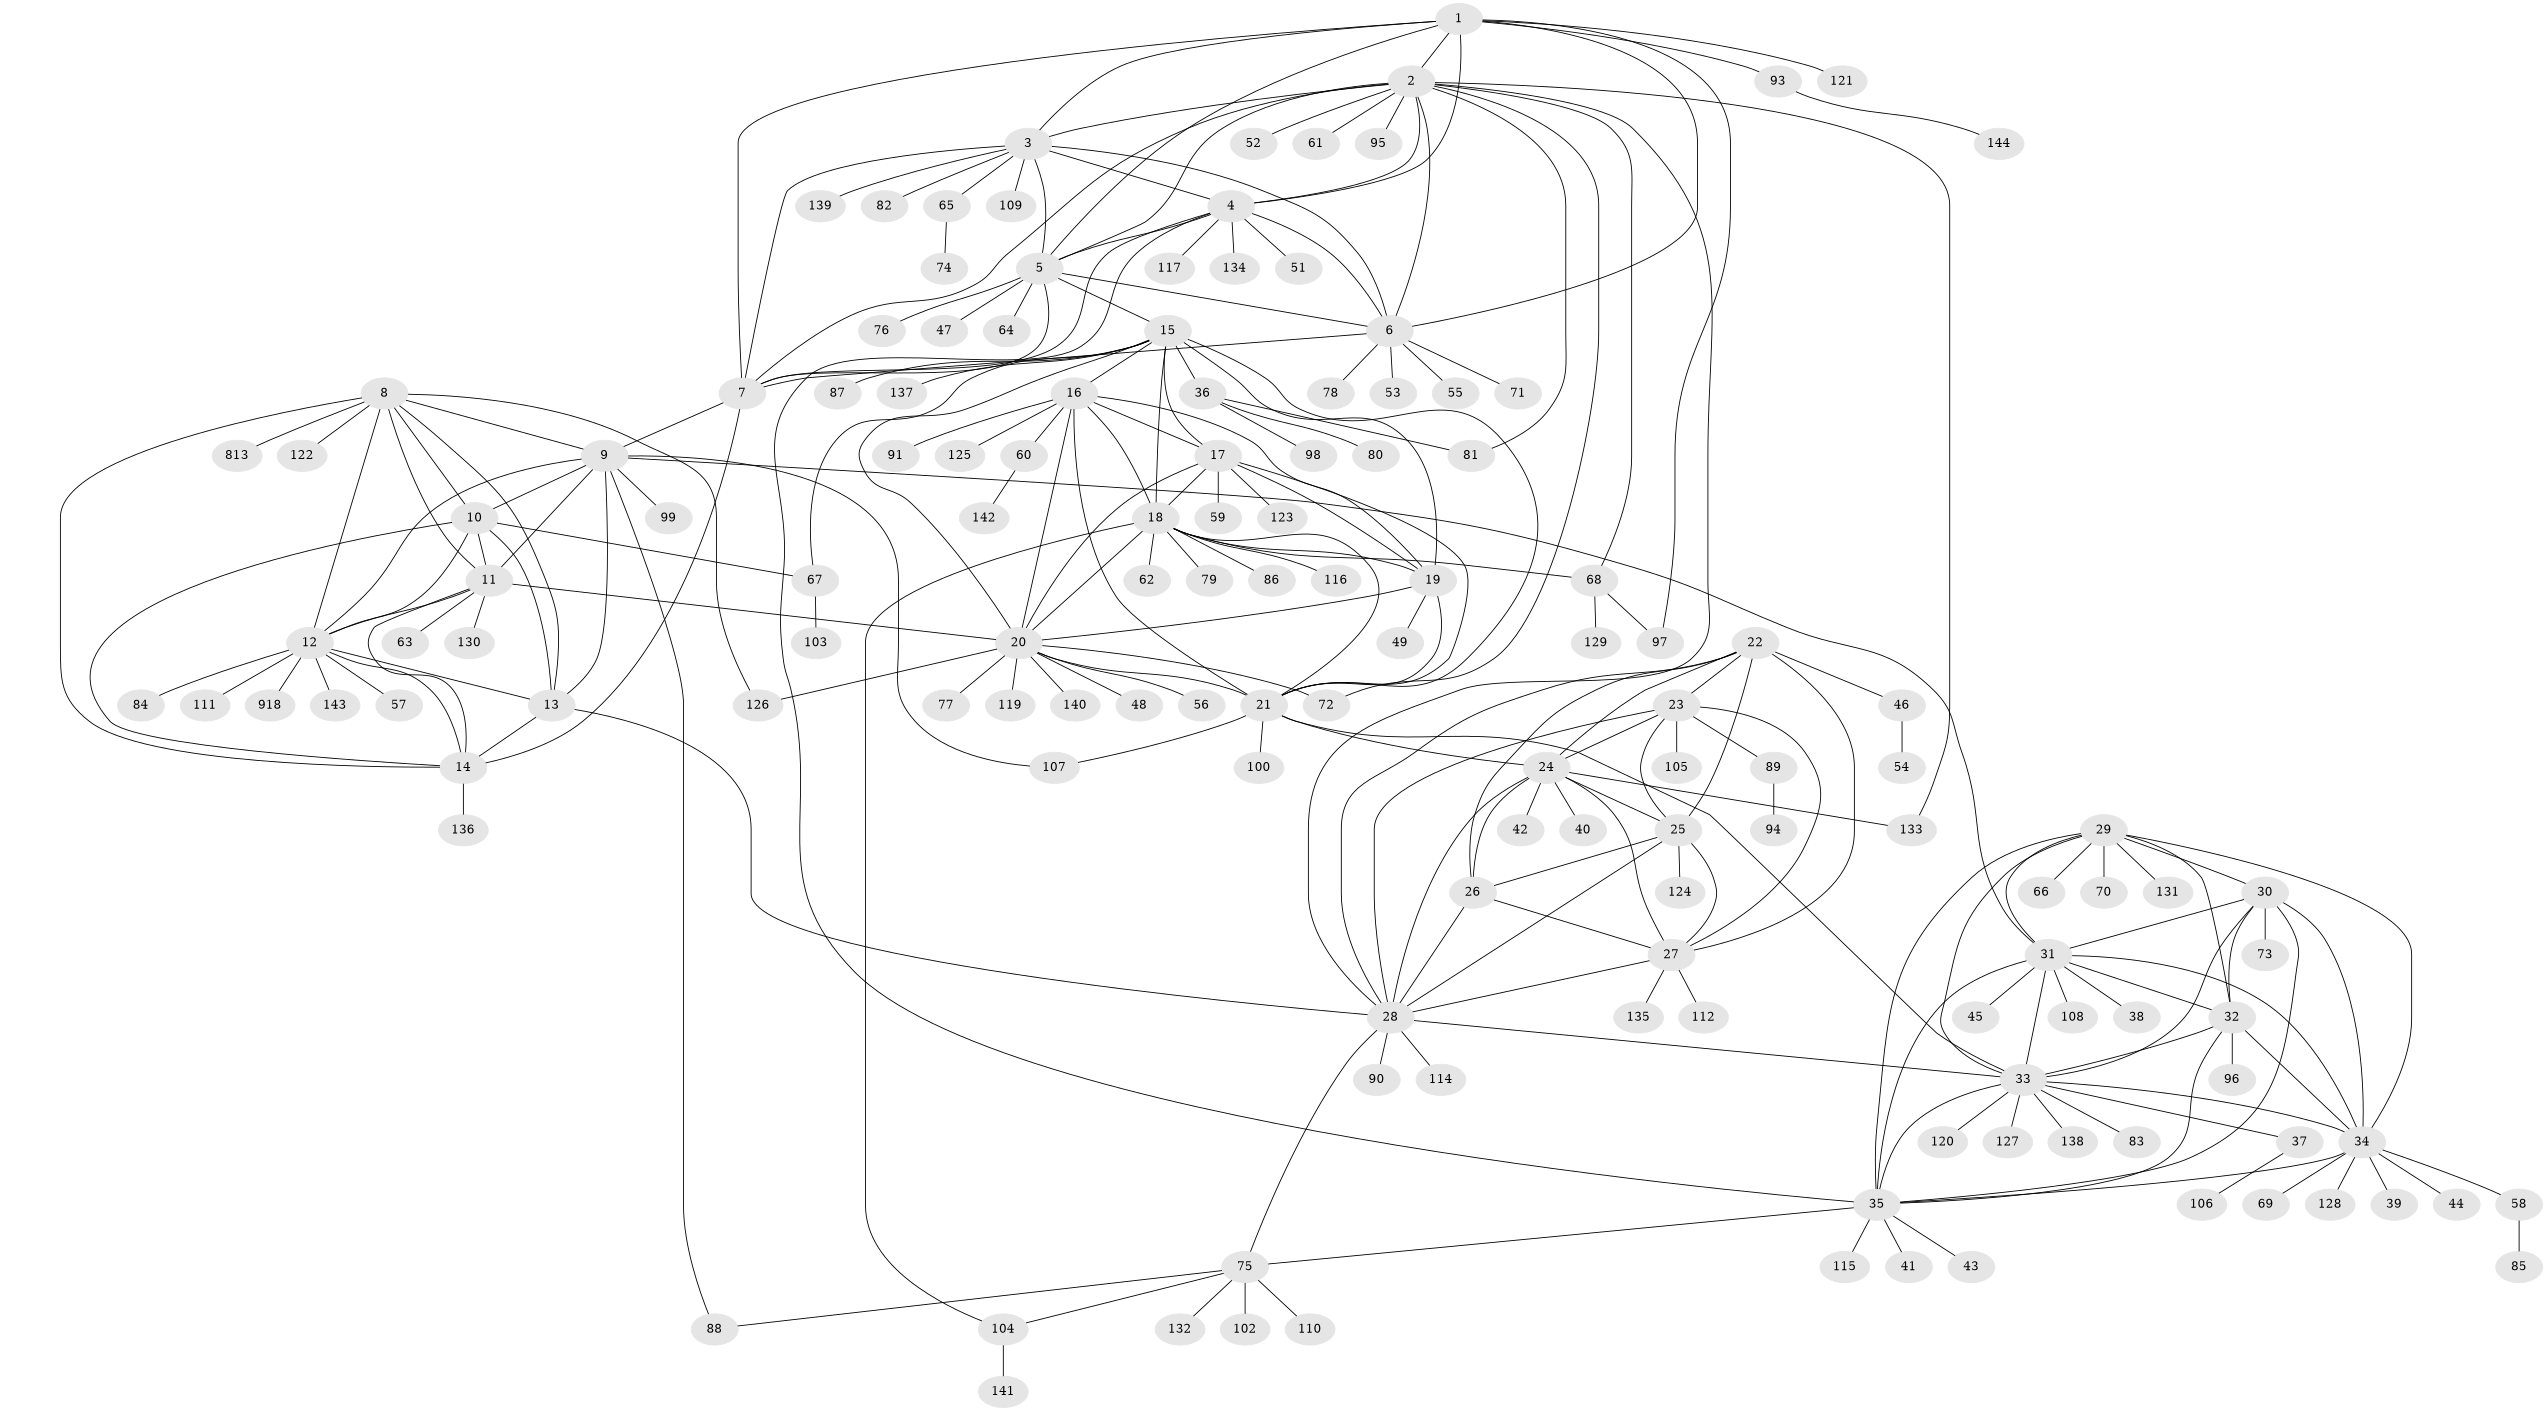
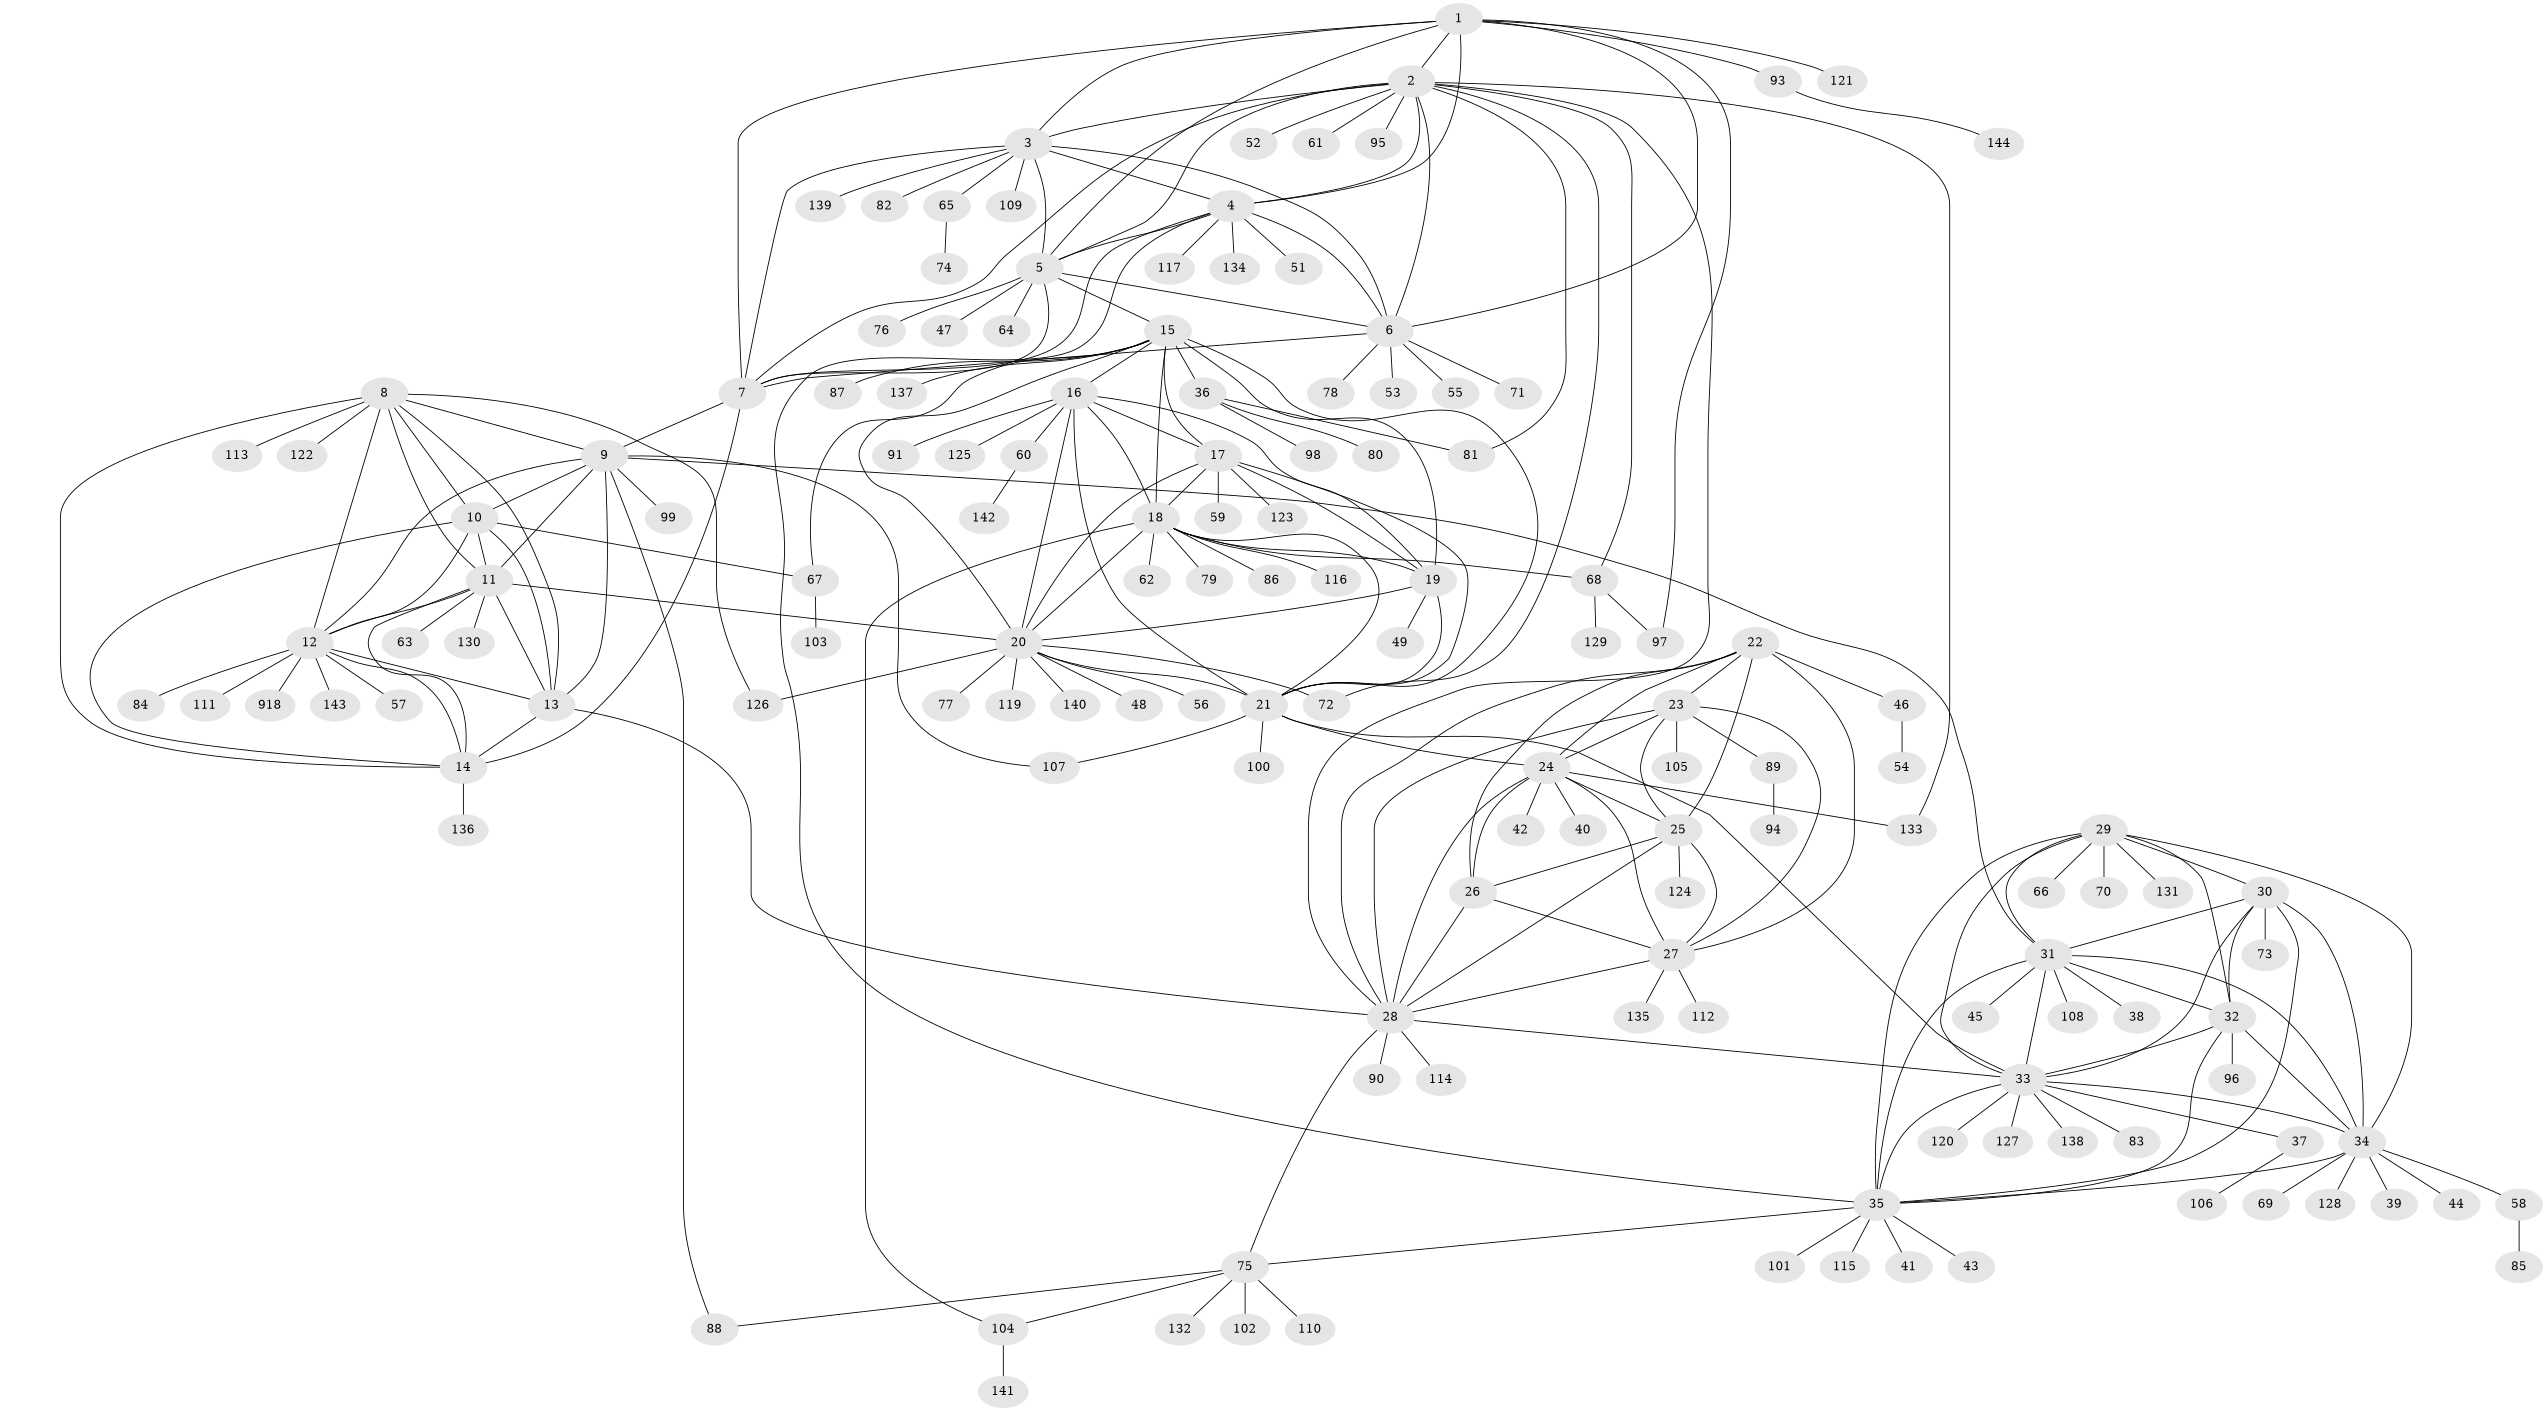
node "813": label "813" -> "113"
edge "11" -- "13": added
node "101": added
